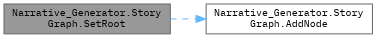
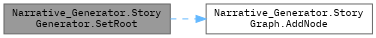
node "Narrative_Generator.Story Graph.SetRoot": label "Narrative_Generator.Story Graph.SetRoot" -> "Narrative_Generator.Story Generator.SetRoot"
